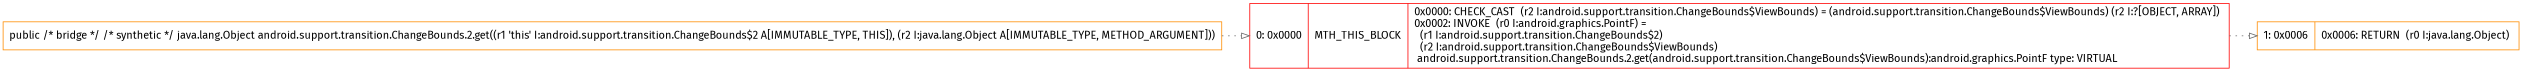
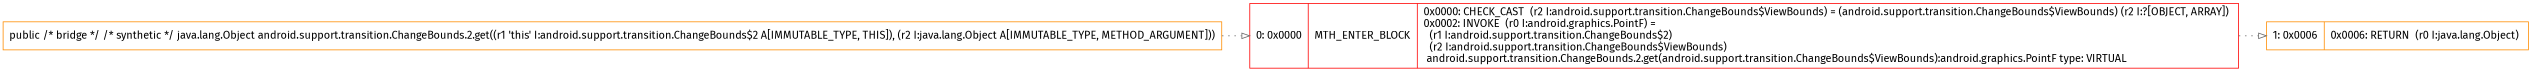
node "0: 0x0000": text "MTH_THIS_BLOCK" -> "MTH_ENTER_BLOCK"
